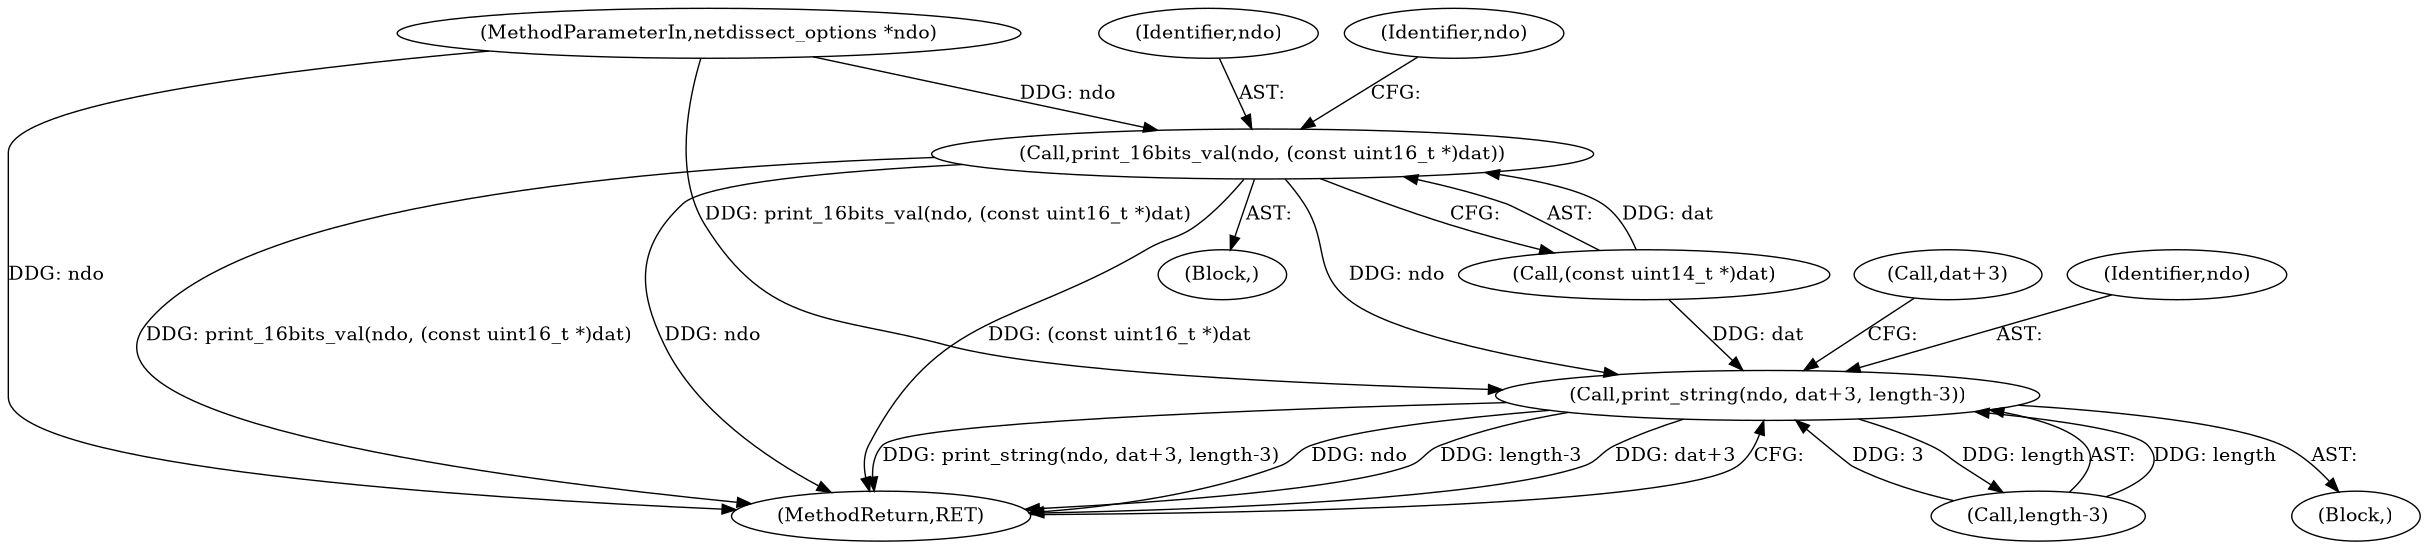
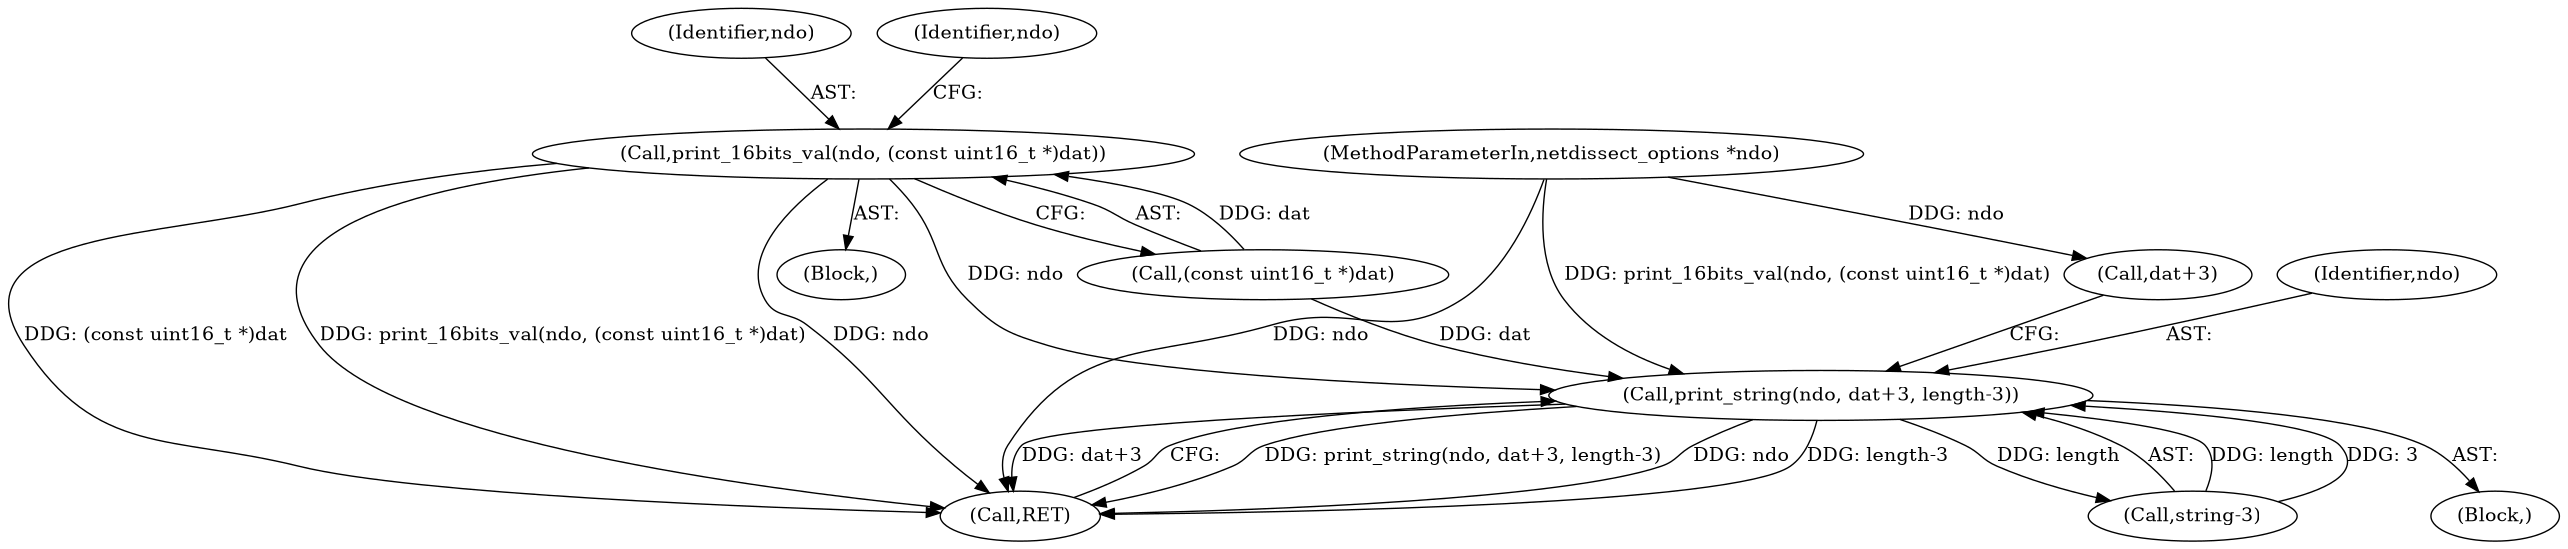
edge "(MethodParameterIn,netdissect_options *ndo)" -> "(Call,print_16bits_val(ndo, (const uint16_t *)dat))": now "(MethodParameterIn,netdissect_options *ndo)" -> "(Call,dat+3)"
node "(Call,(const uint14_t *)dat)": label "(Call,(const uint14_t *)dat)" -> "(Call,(const uint16_t *)dat)"
node "(MethodReturn,RET)": label "(MethodReturn,RET)" -> "(Call,RET)"
node "(Call,length-3)": label "(Call,length-3)" -> "(Call,string-3)"
